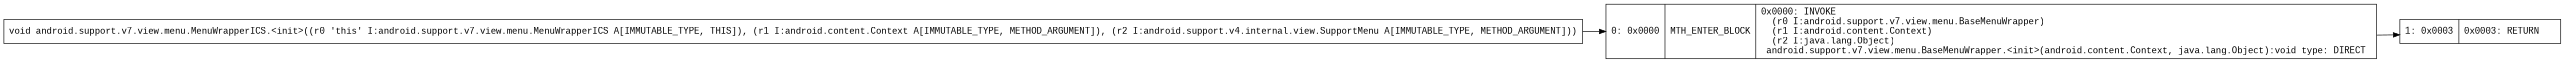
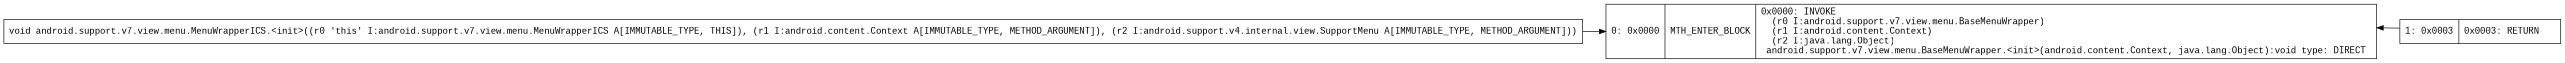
edge "0: 0x0000" -> "1: 0x0003": reversed
